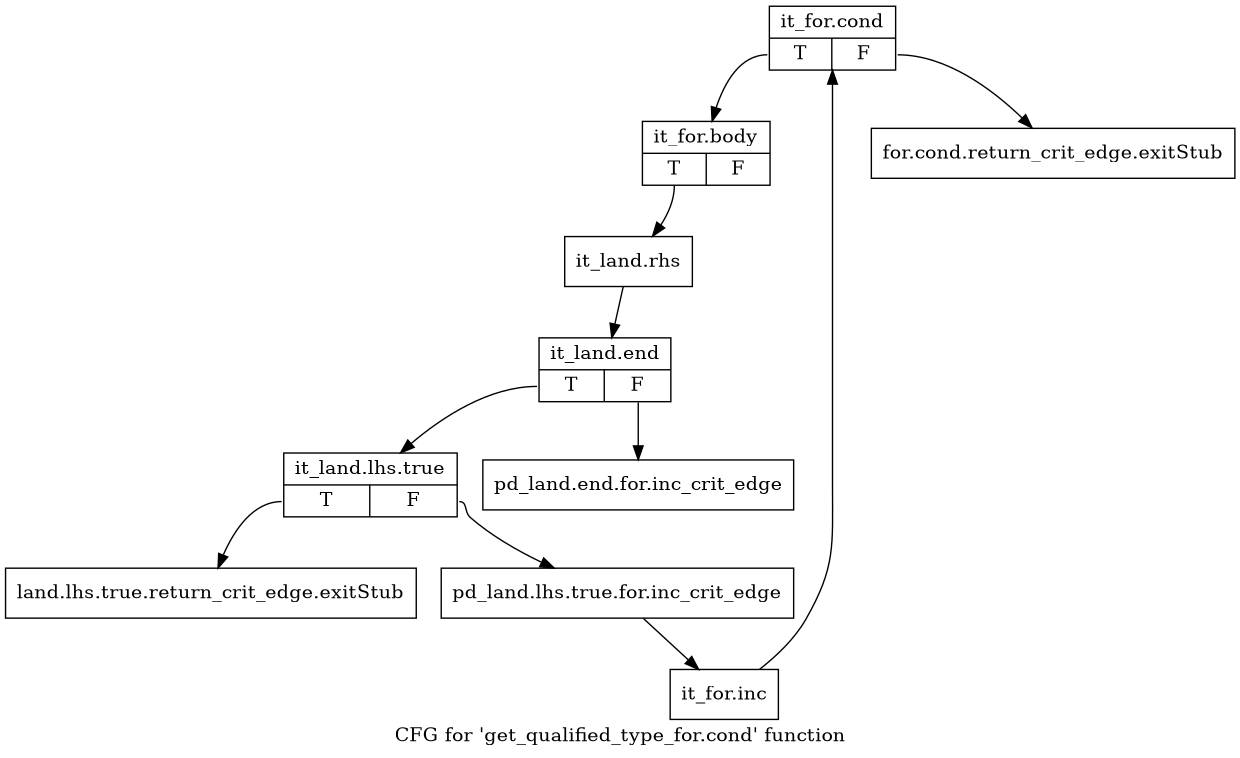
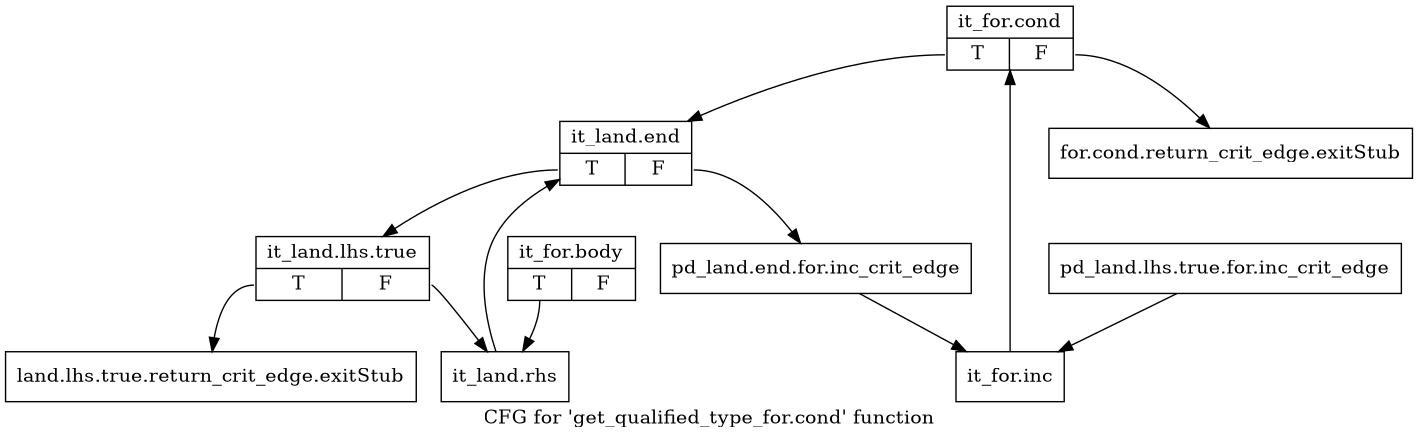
edge "it_for.cond" -> "it_for.body": now "it_for.cond" -> "it_land.end"
edge "pd_land.end.for.inc_crit_edge" -> "it_for.inc": added
edge "it_land.lhs.true" -> "pd_land.lhs.true.for.inc_crit_edge": now "it_land.lhs.true" -> "it_land.rhs"
